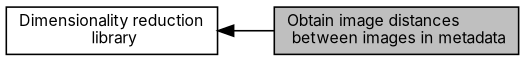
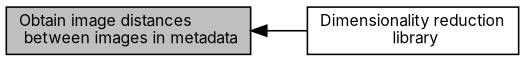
edge "Obtain image distances between images in metadata" -> "Dimensionality reduction library": reversed
